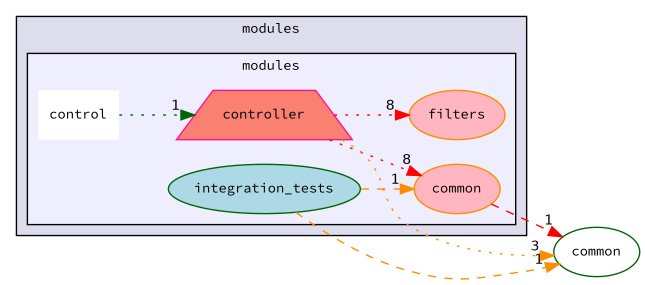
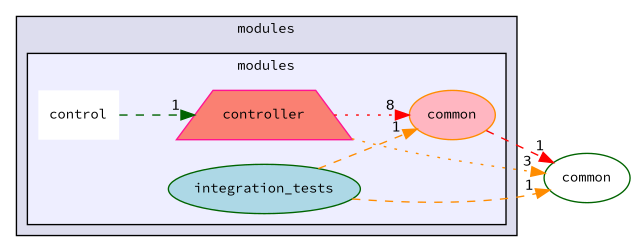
edge "control" -> "controller": style dotted -> dashed
node "filters": removed
